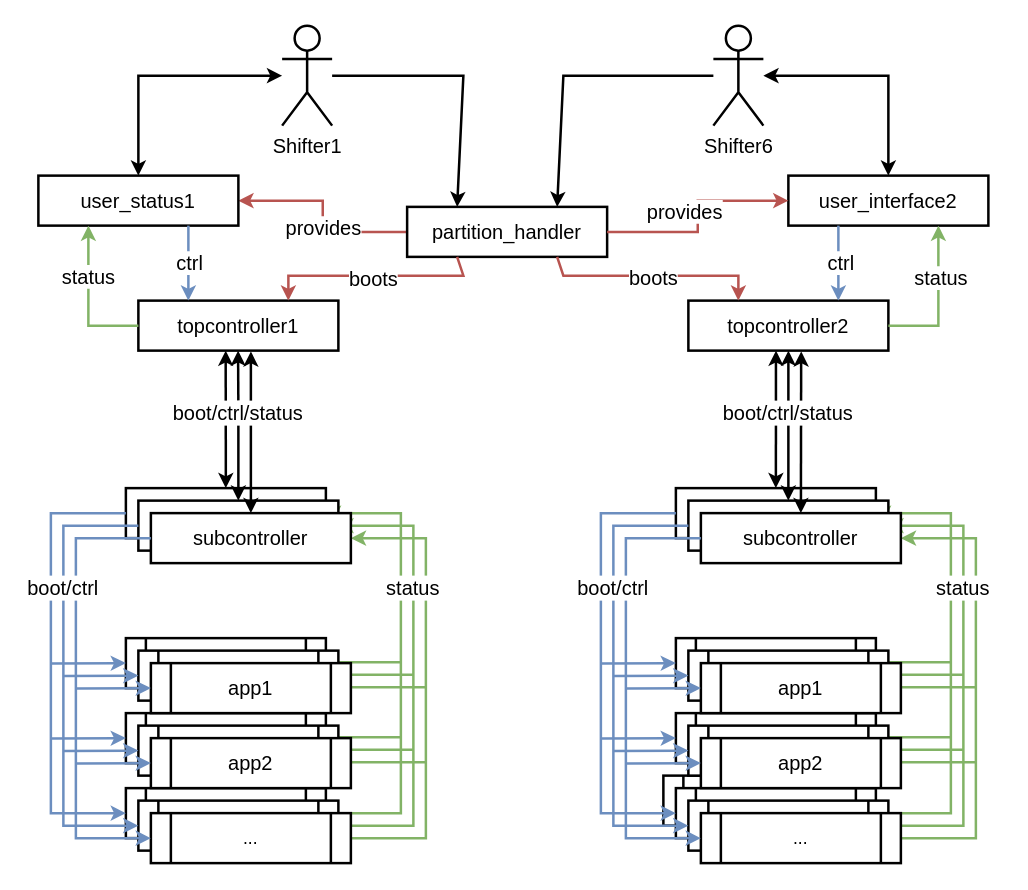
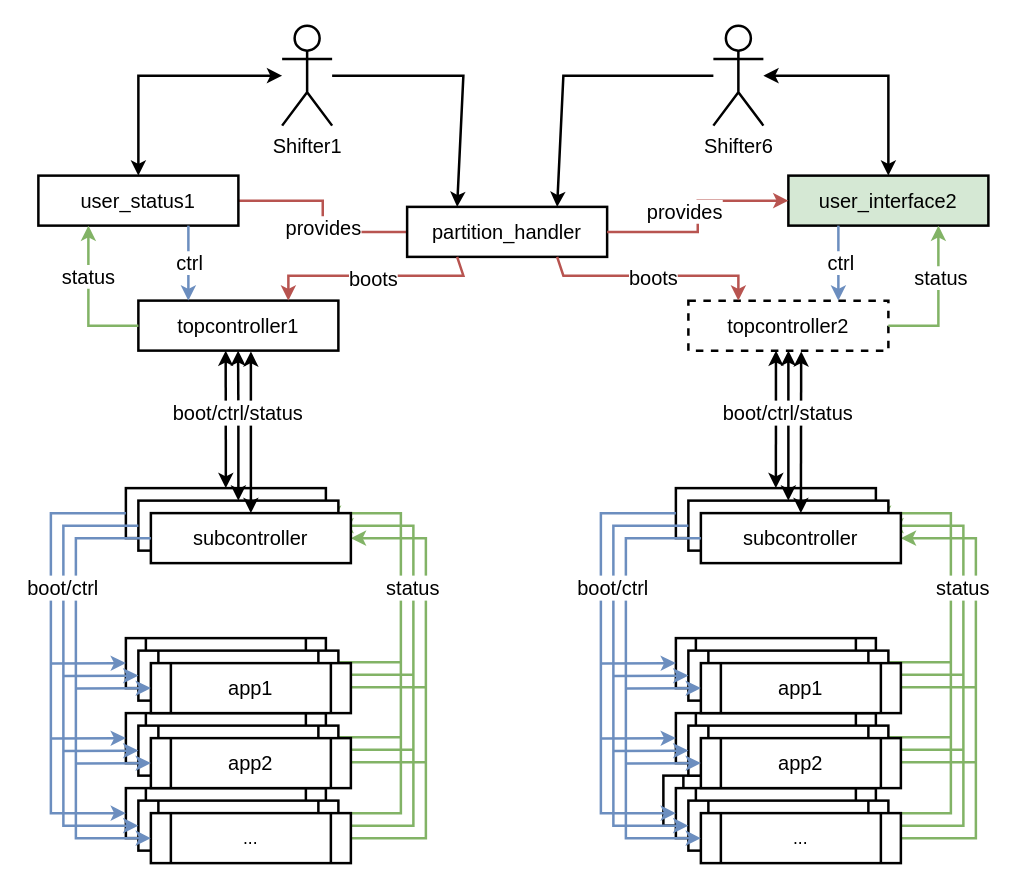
edge "partition_handler" -> "user_status1": arrowhead classic -> none
node "user_interface2": fillcolor #ffffff -> #d5e8d4
node "topcontroller2": style solid -> dashed
